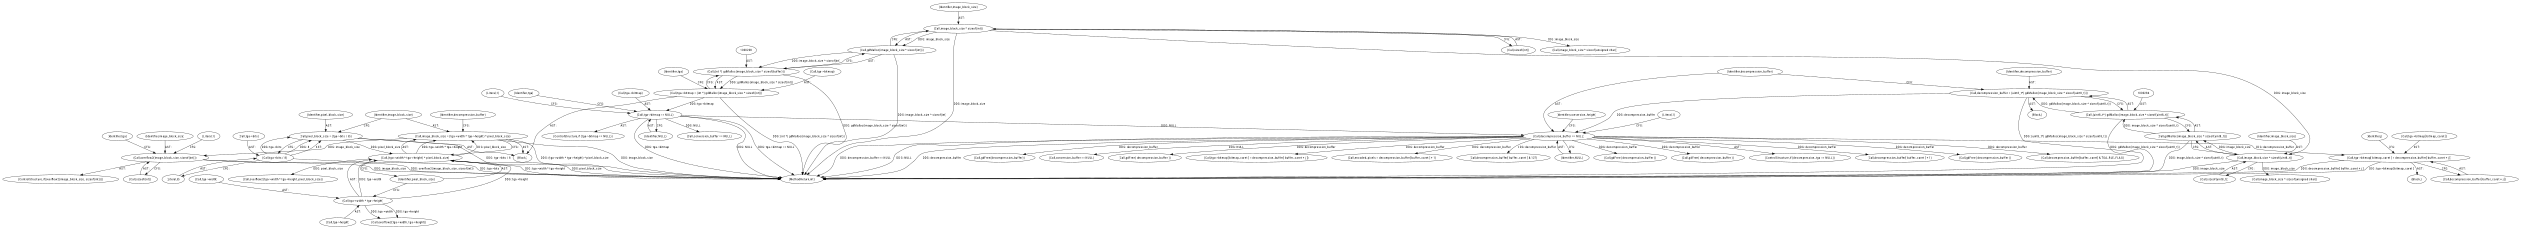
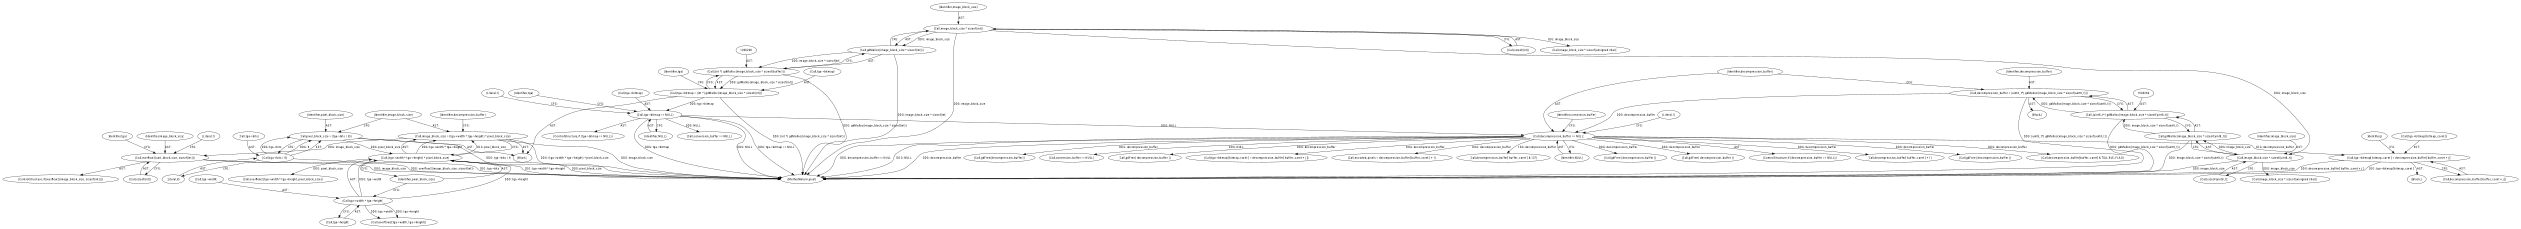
node "(Identifier,conversion_height)": label "(Identifier,conversion_height)" -> "(Identifier,conversion_buffer)"
node "(Call,overflow2(image_block_size, sizeof(int)))": label "(Call,overflow2(image_block_size, sizeof(int)))" -> "(Call,overflow2(uint_block_size, sizeof(int)))"
node "(ControlStructure,if (decompression_tga == NULL))": label "(ControlStructure,if (decompression_tga == NULL))" -> "(ControlStructure,if (decompression_buffer == NULL))"
node "(MethodReturn,int)": label "(MethodReturn,int)" -> "(MethodReturn,pixel)"
edge "(Call,tga->width * tga->height)" -> "(Call,tga->height)": added, label "CFG:"
